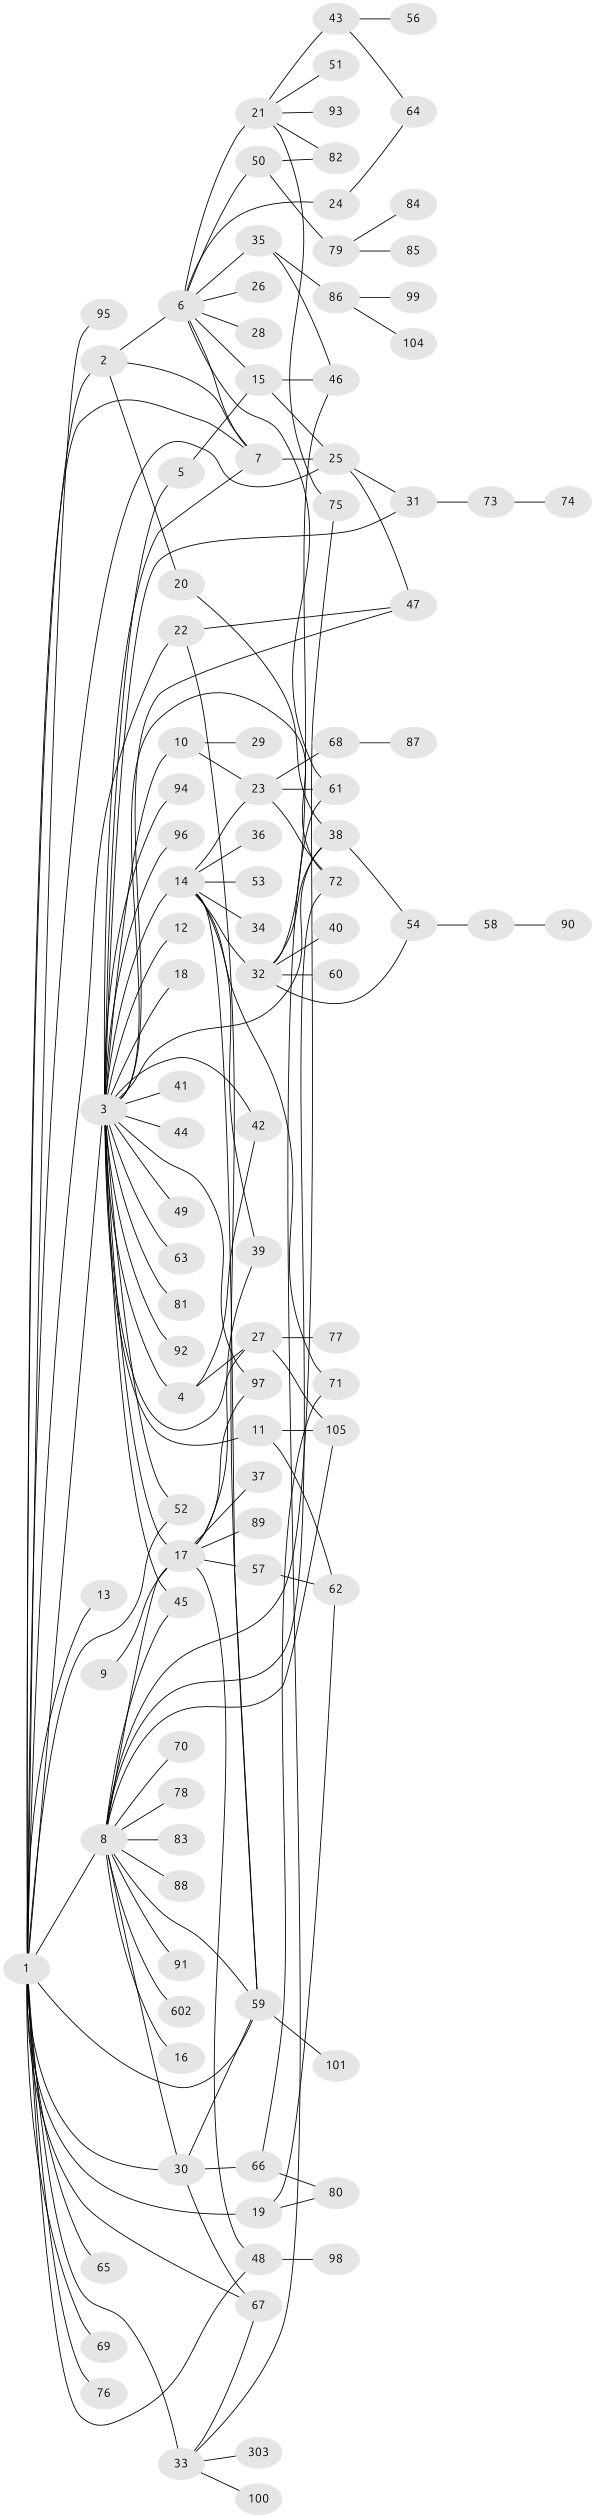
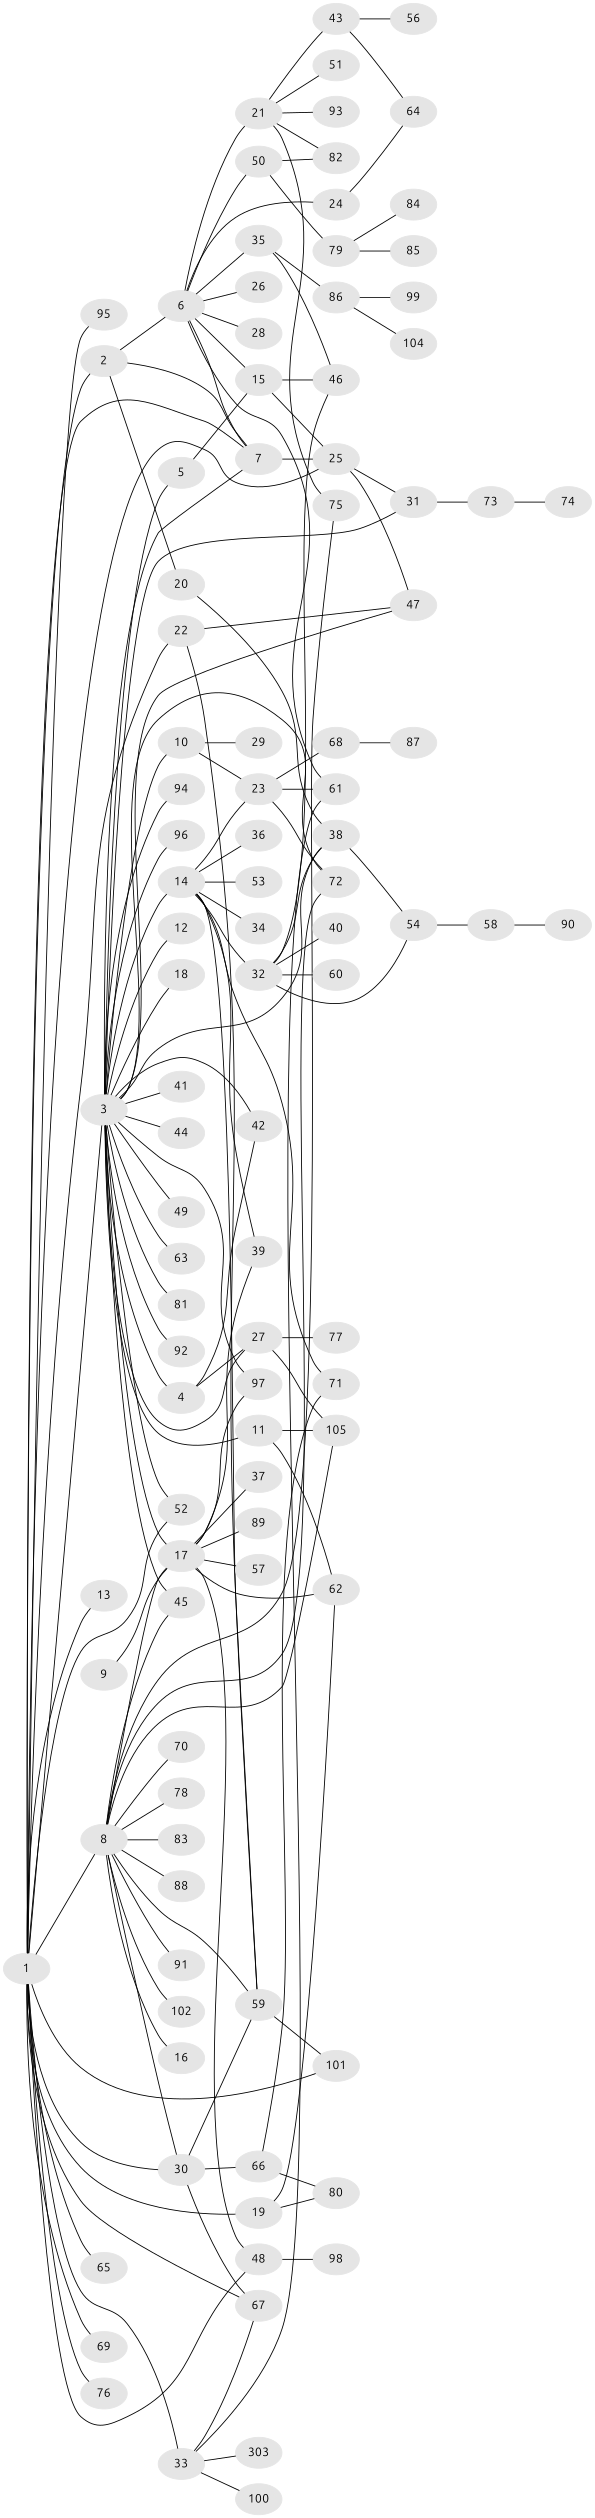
edge "57" -- "62": now "17" -- "62"
node "602": label "602" -> "102"
edge "1" -- "59": now "1" -- "101"
